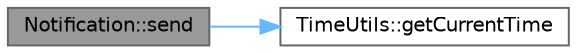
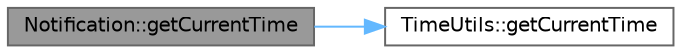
node "Notification::send": label "Notification::send" -> "Notification::getCurrentTime"
